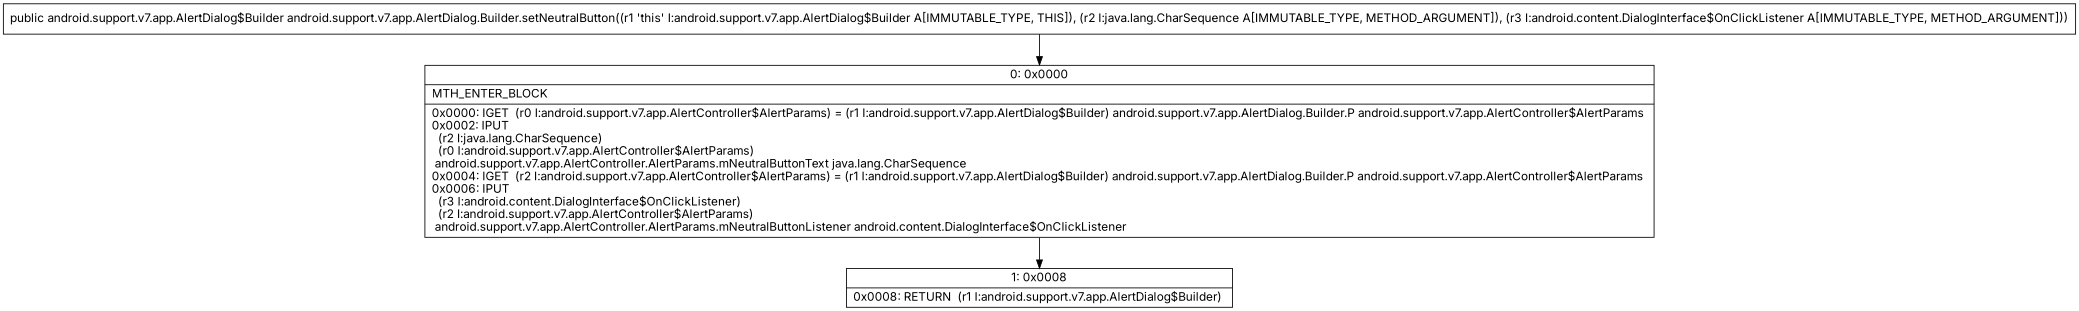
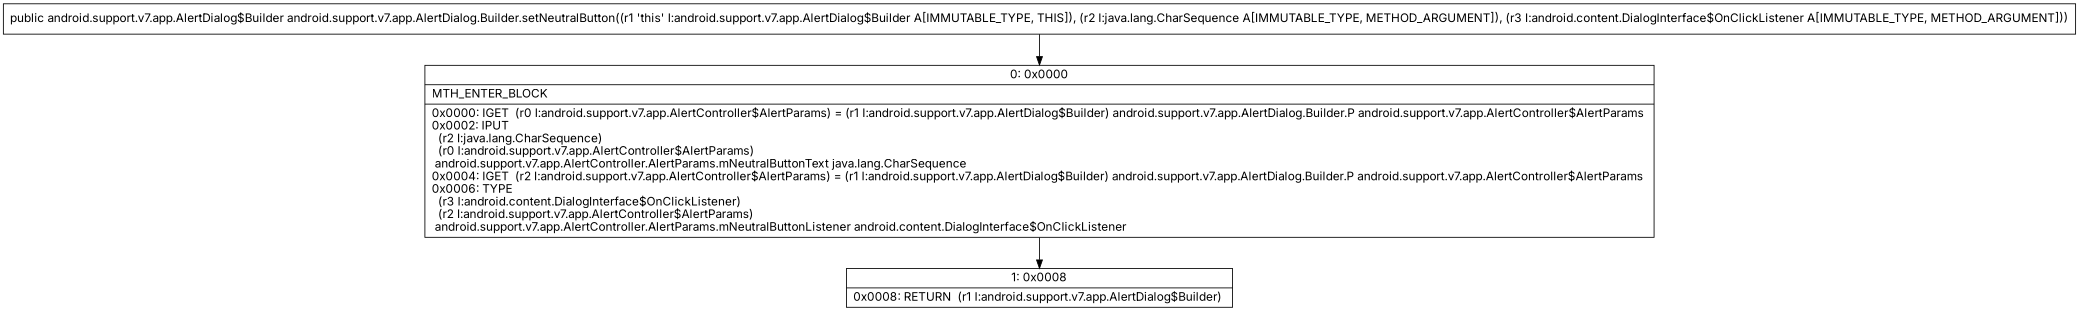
node "0: 0x0000": text "0x0006: IPUT" -> "0x0006: TYPE"
